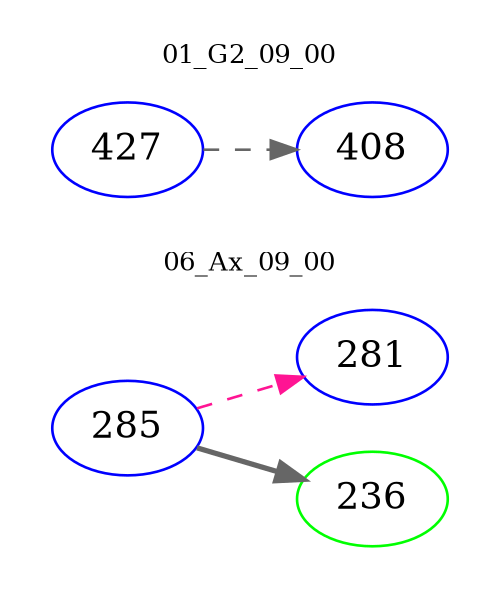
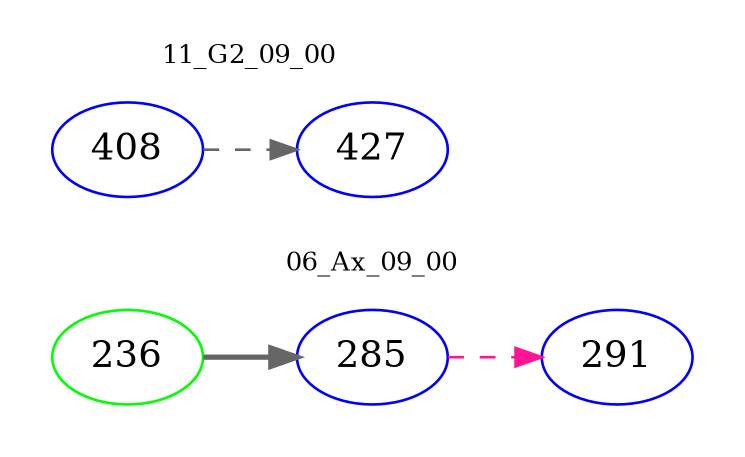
cluster "01_G2_09_00": label "01_G2_09_00" -> "11_G2_09_00"
edge "427" -> "408": reversed
node "281": label "281" -> "291"
edge "285" -> "236": reversed
